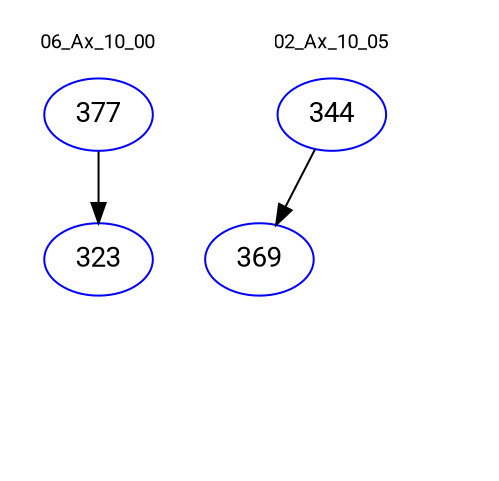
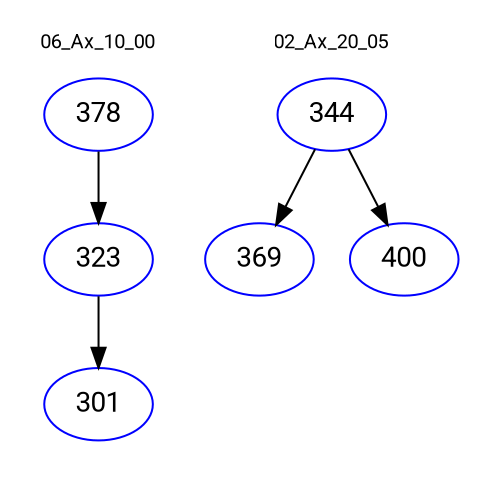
cluster "02_Ax_10_05": label "02_Ax_10_05" -> "02_Ax_20_05"
node "377": label "377" -> "378"
node "400": added
node "301": added
